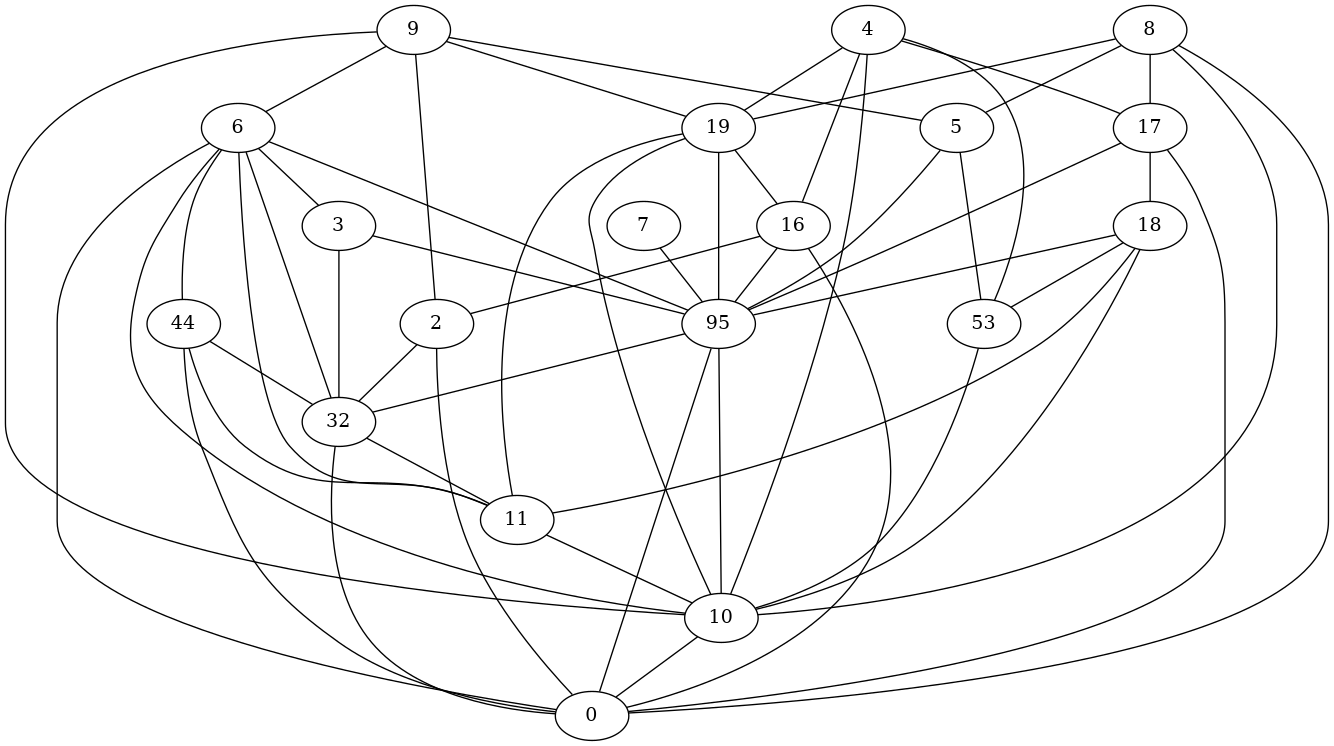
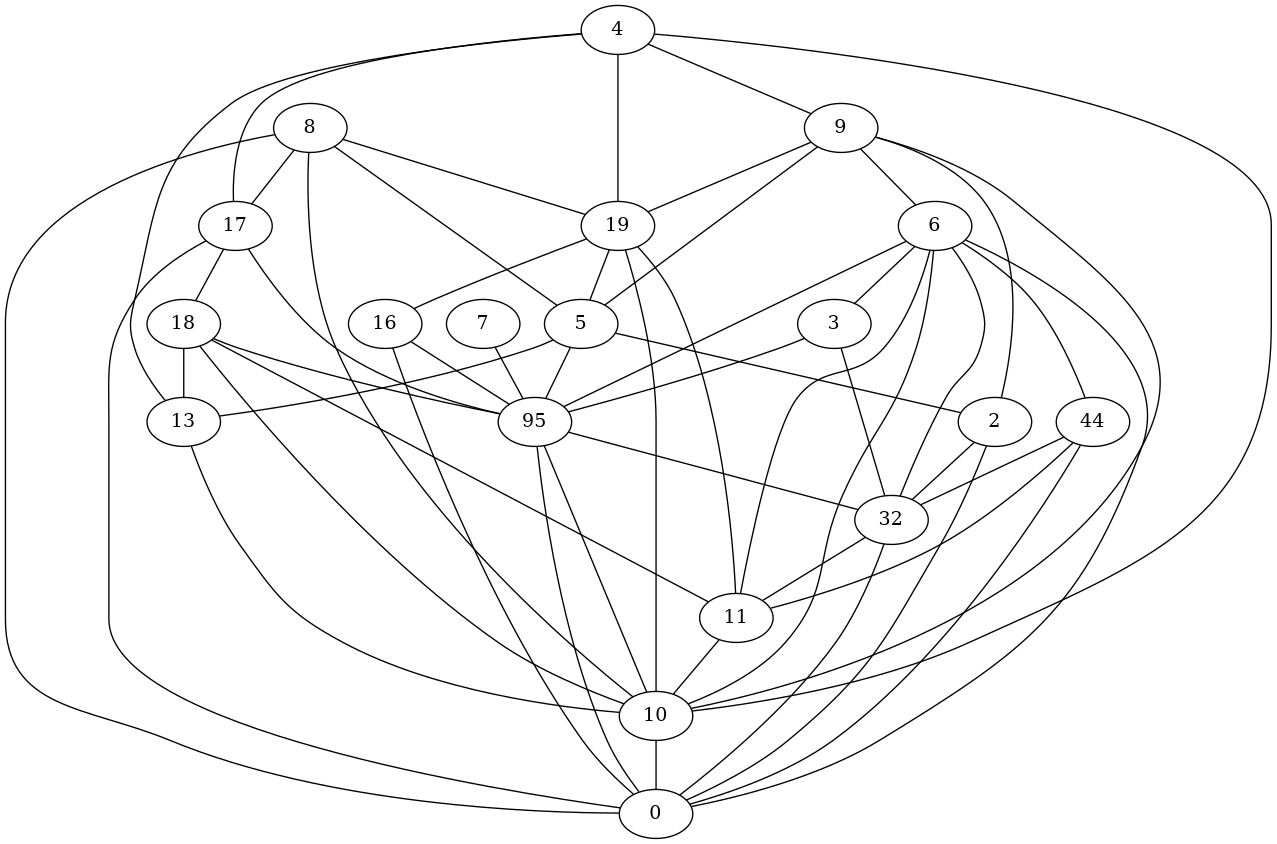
edge "4" -- "16": now "4" -- "9"
edge "19" -- "95": now "19" -- "5"
edge "16" -- "2": now "5" -- "2"
node "53": label "53" -> "13"
